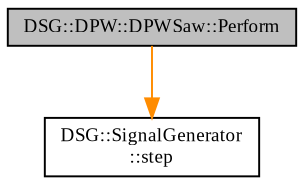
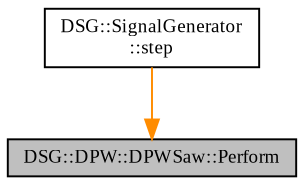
edge "DSG::DPW::DPWSaw::Perform" -> "DSG::SignalGenerator ::step": reversed
